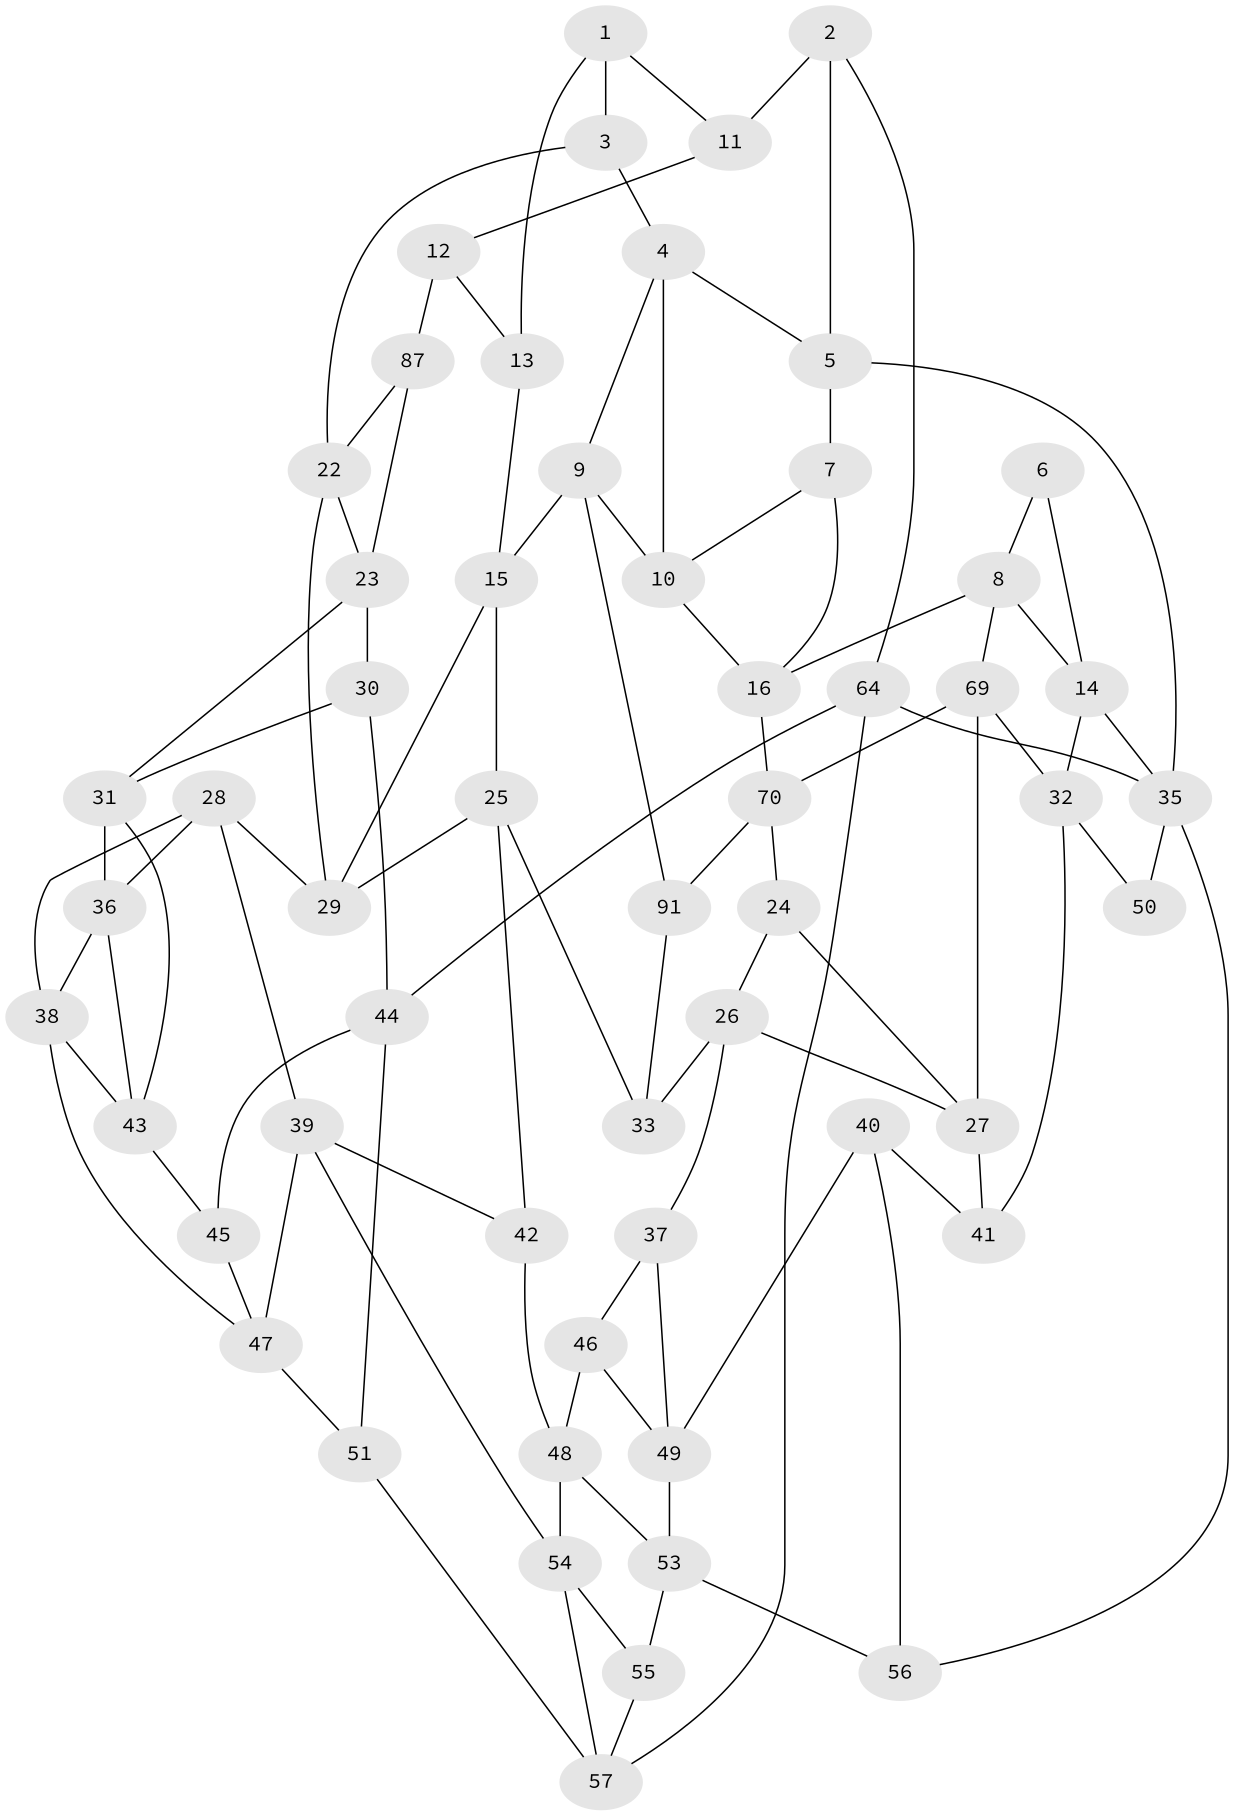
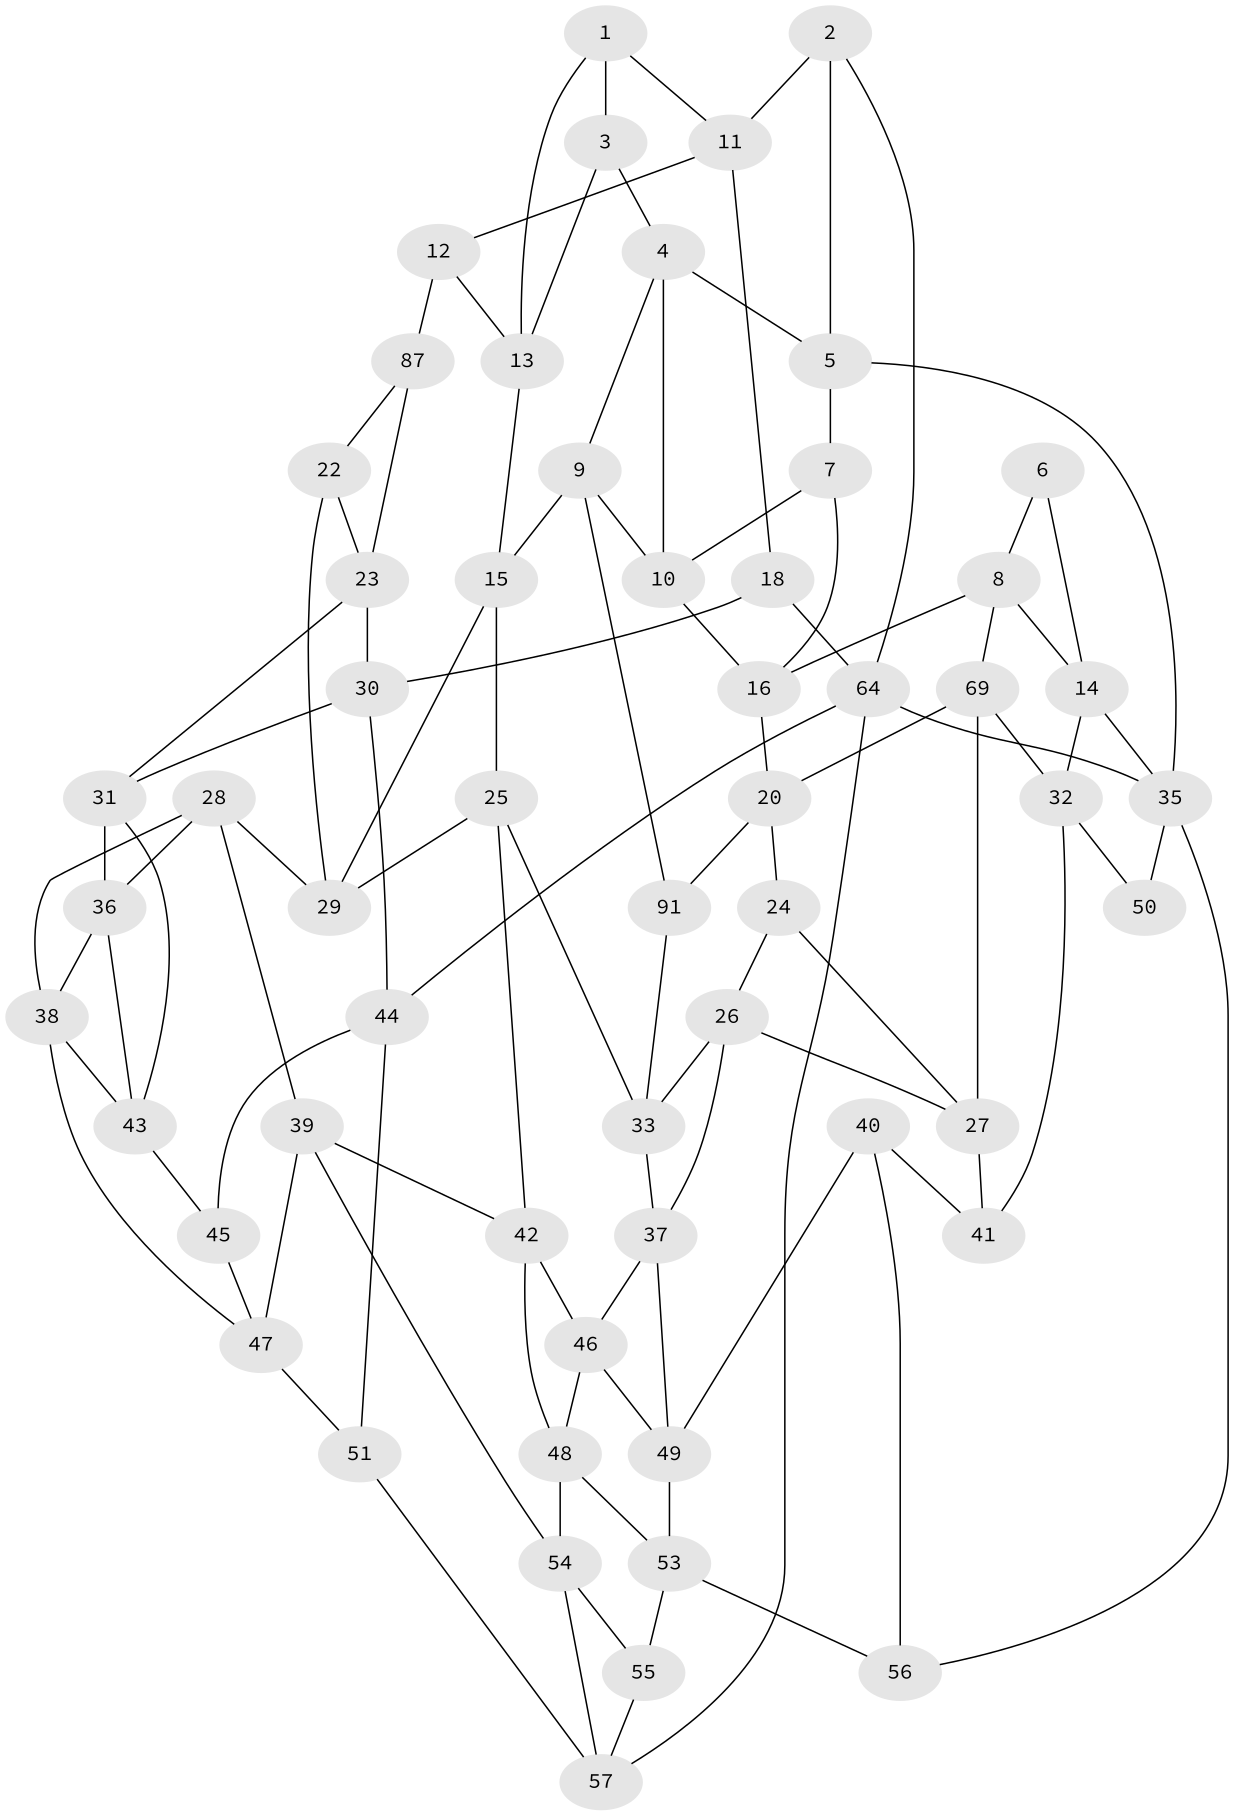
edge "3" -- "22": now "3" -- "13"
node "18": added
node "70": label "70" -> "20"
edge "33" -- "37": added
edge "42" -- "46": added
